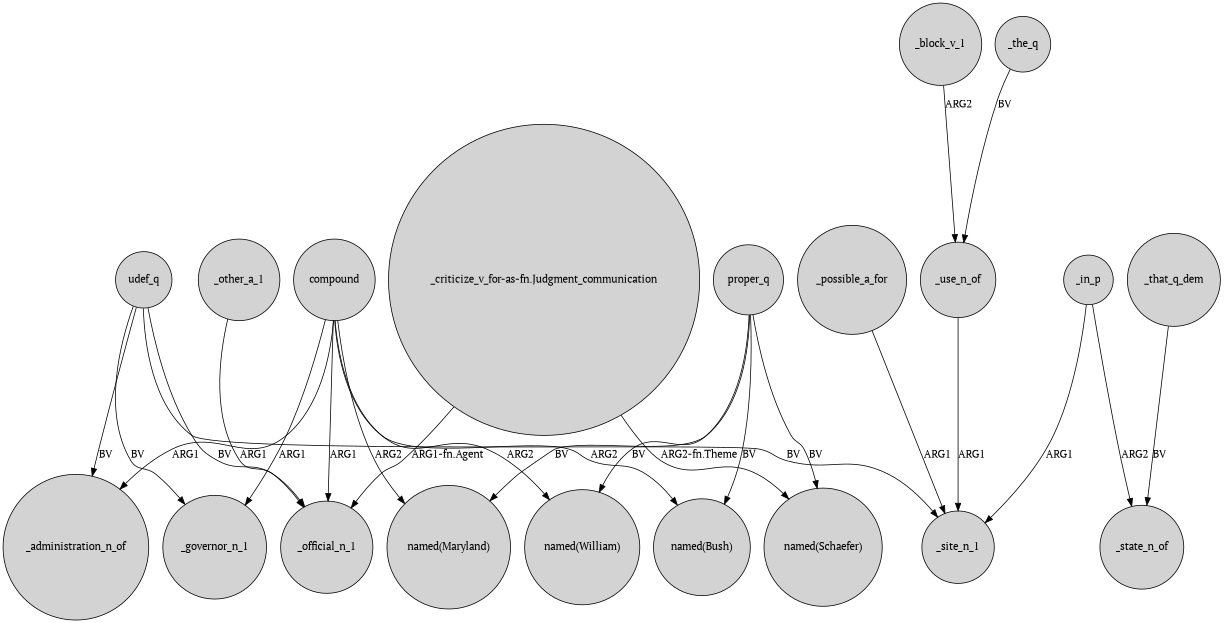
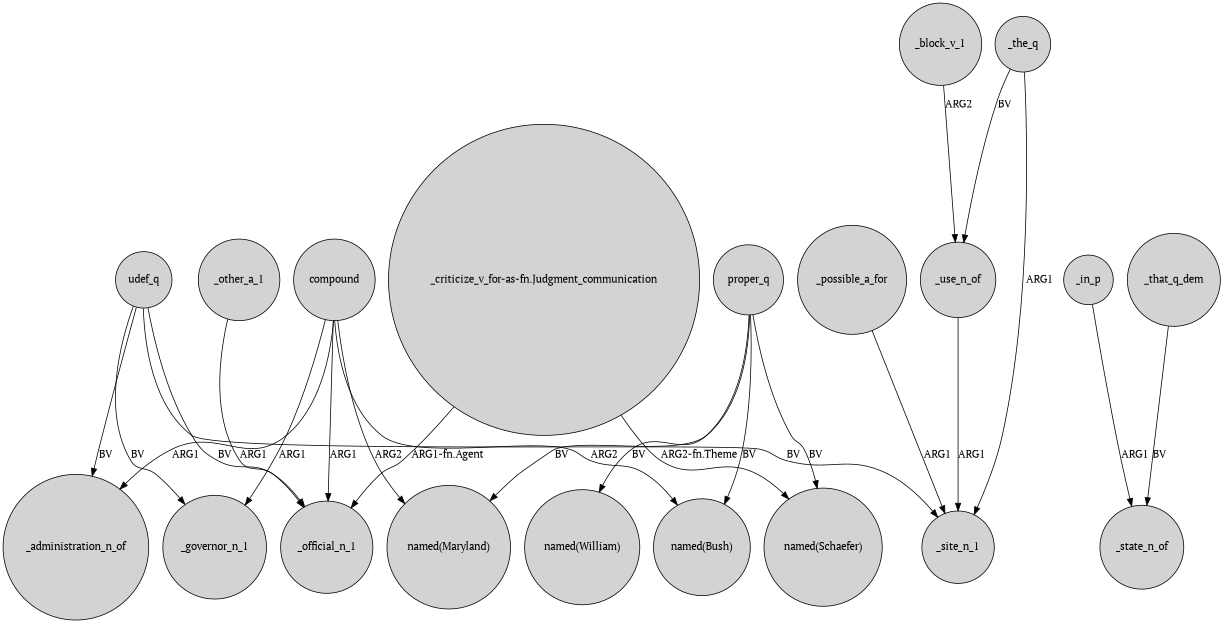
edge "_in_p" -> "_site_n_1": now "_the_q" -> "_site_n_1"
edge "compound" -> "named(William)": removed, label "ARG2"
edge "_in_p" -> "_state_n_of": label "ARG2" -> "ARG1"
